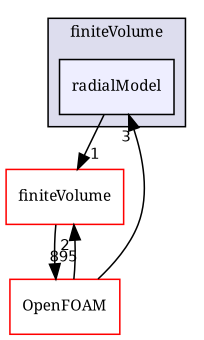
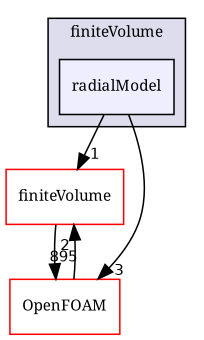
edge "OpenFOAM" -> "radialModel": reversed
